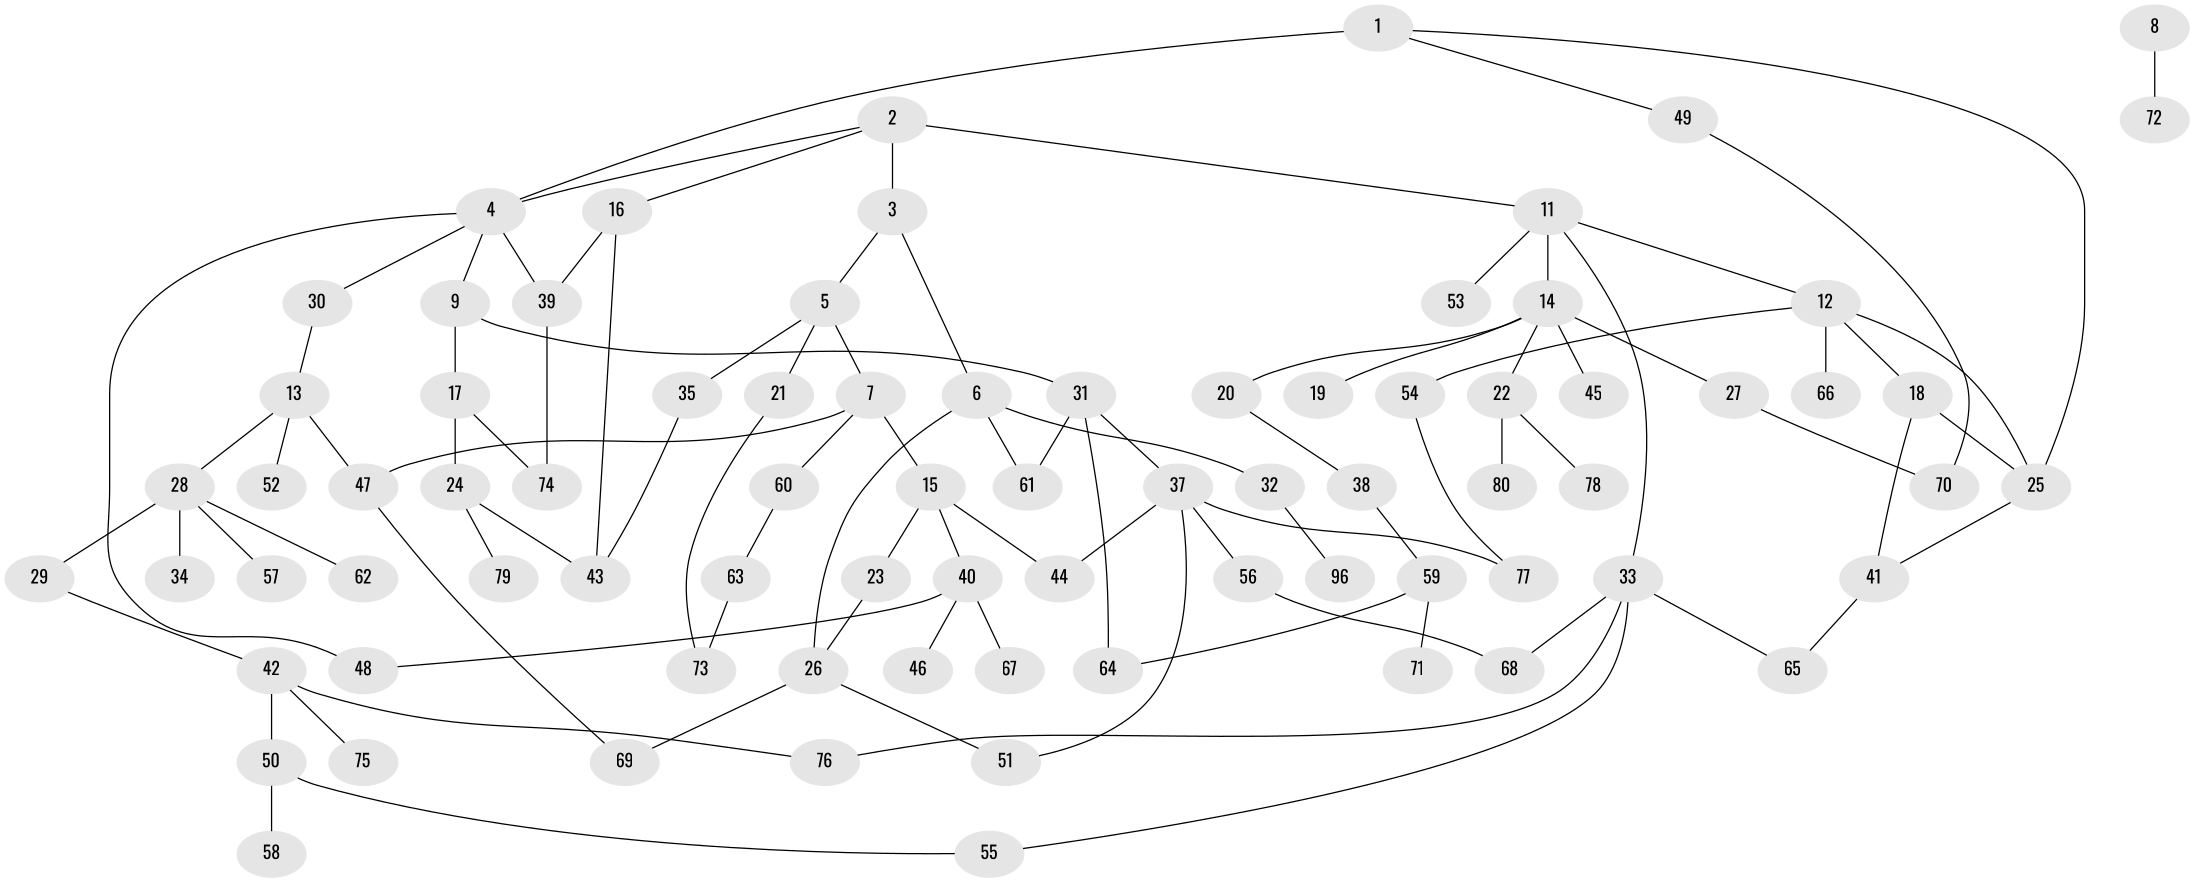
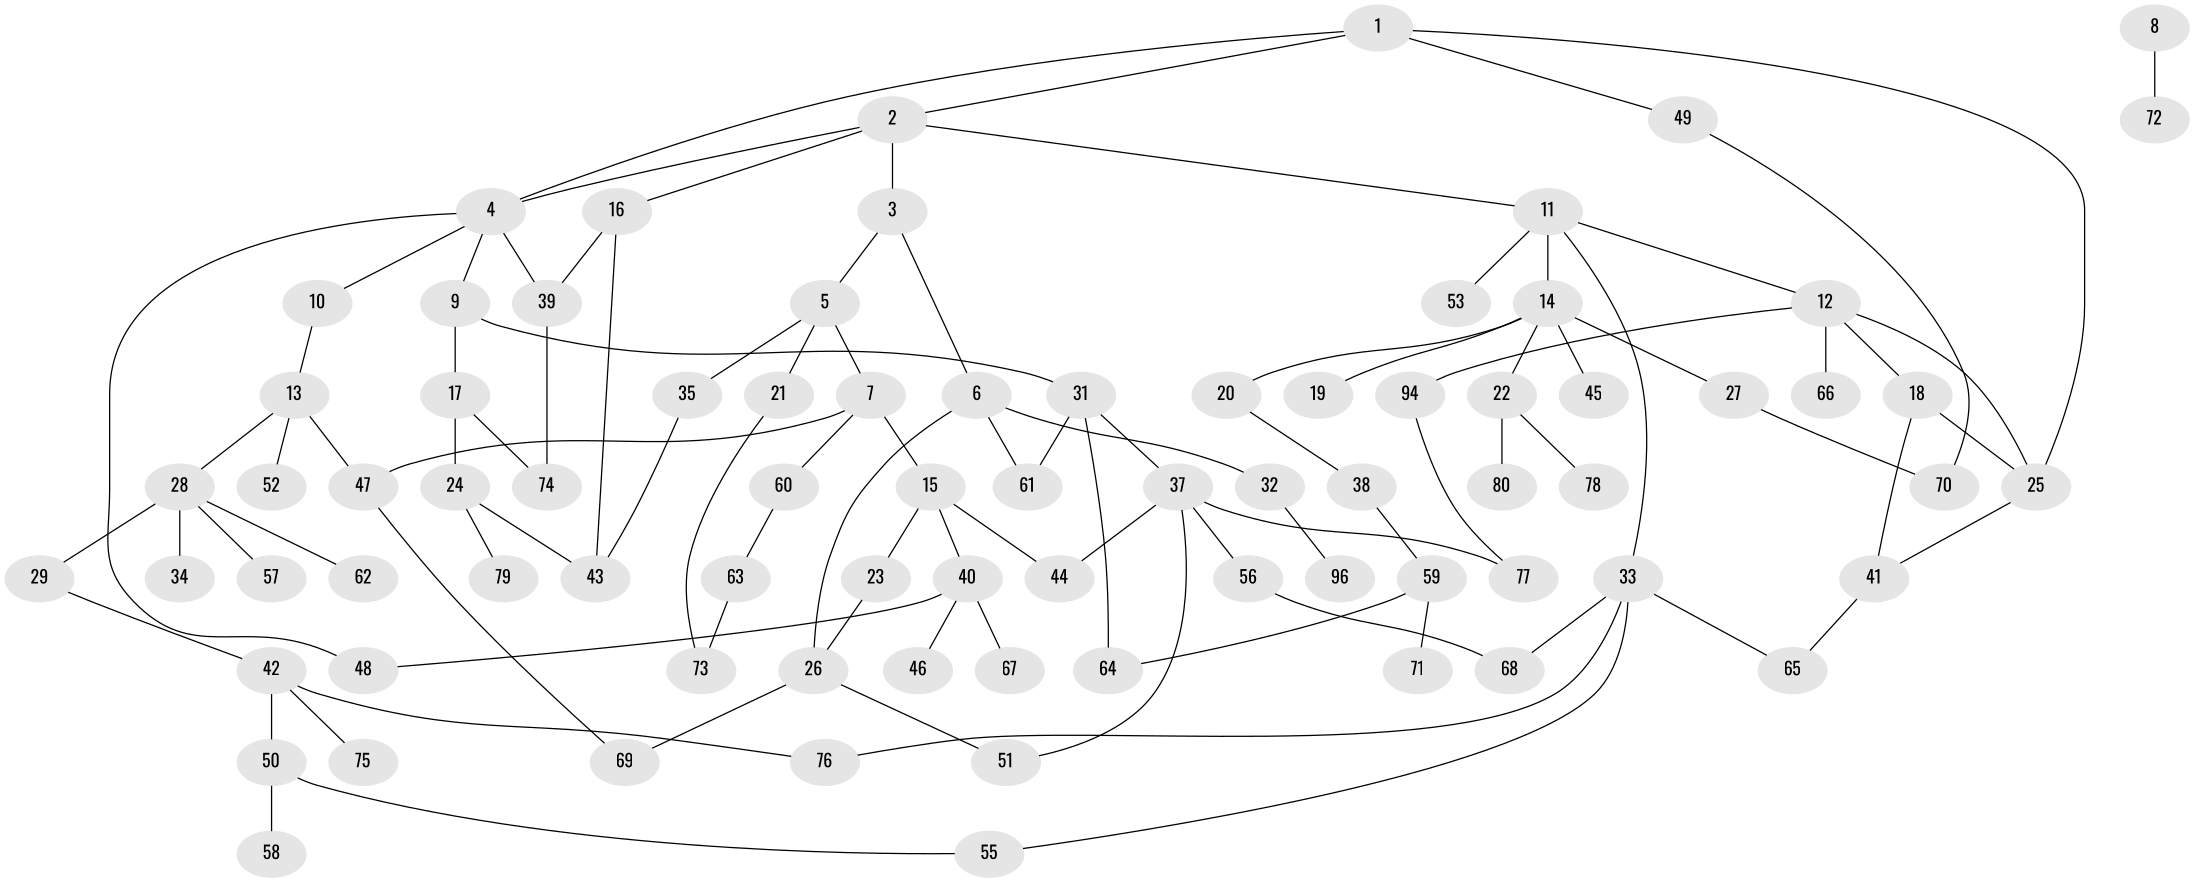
edge "1" -- "2": added
node "30": label "30" -> "10"
node "54": label "54" -> "94"
